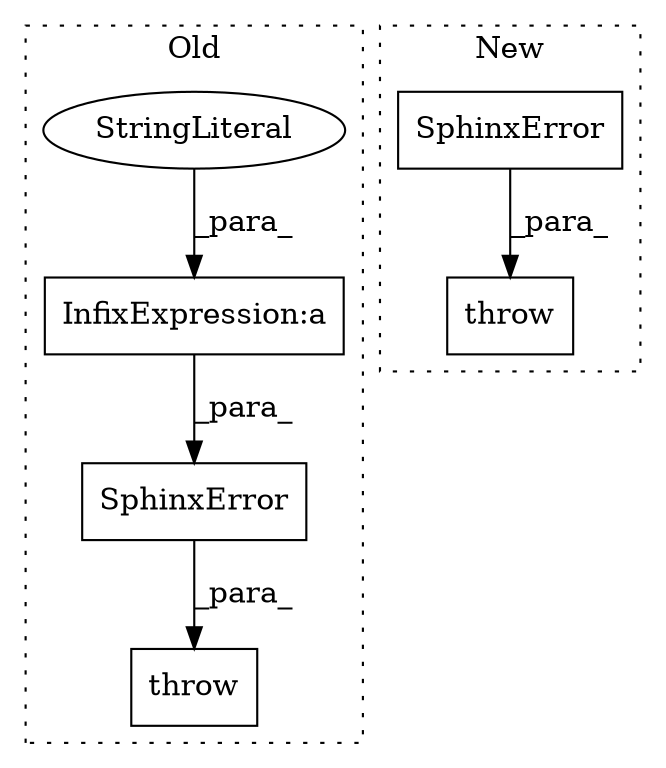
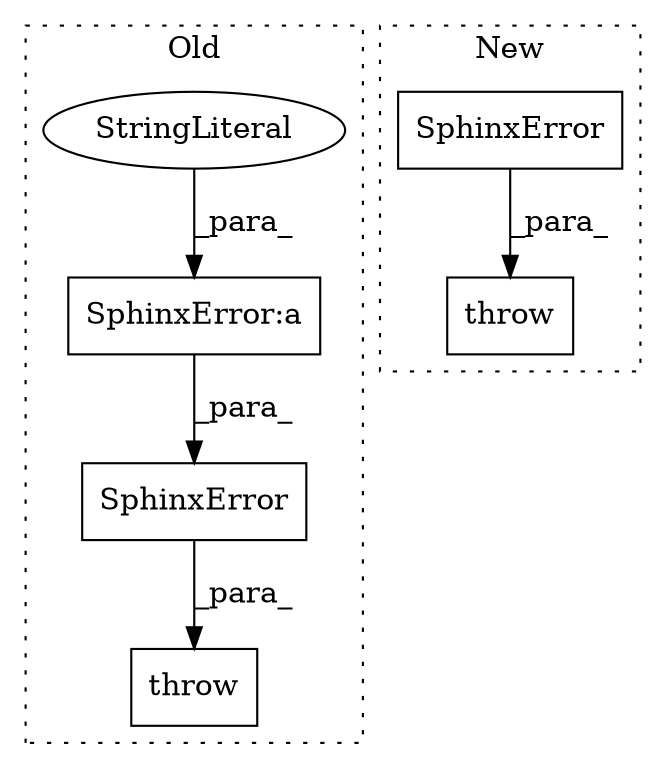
node "InfixExpression:a": label "InfixExpression:a" -> "SphinxError:a"
